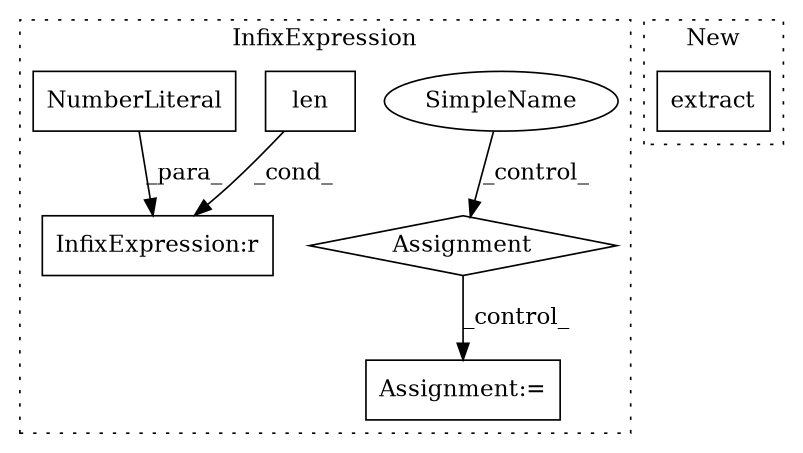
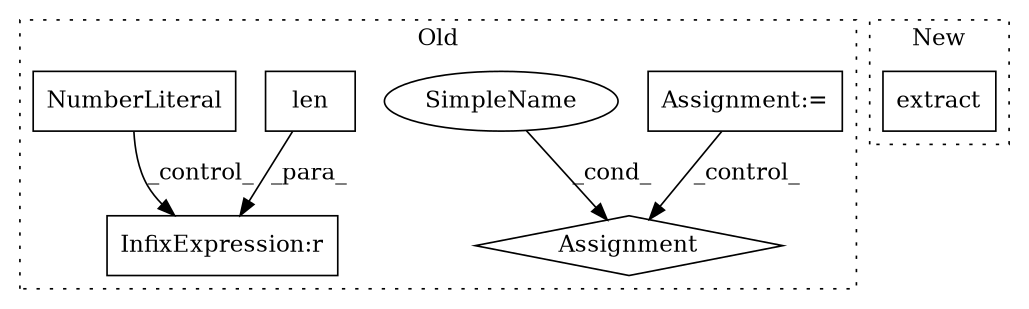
cluster "InfixExpression": label "InfixExpression" -> "Old"
edge "NumberLiteral" -> "InfixExpression:r": label "_para_" -> "_control_"
edge "len" -> "InfixExpression:r": label "_cond_" -> "_para_"
edge "SimpleName" -> "Assignment": label "_control_" -> "_cond_"
edge "Assignment" -> "Assignment:=": reversed
